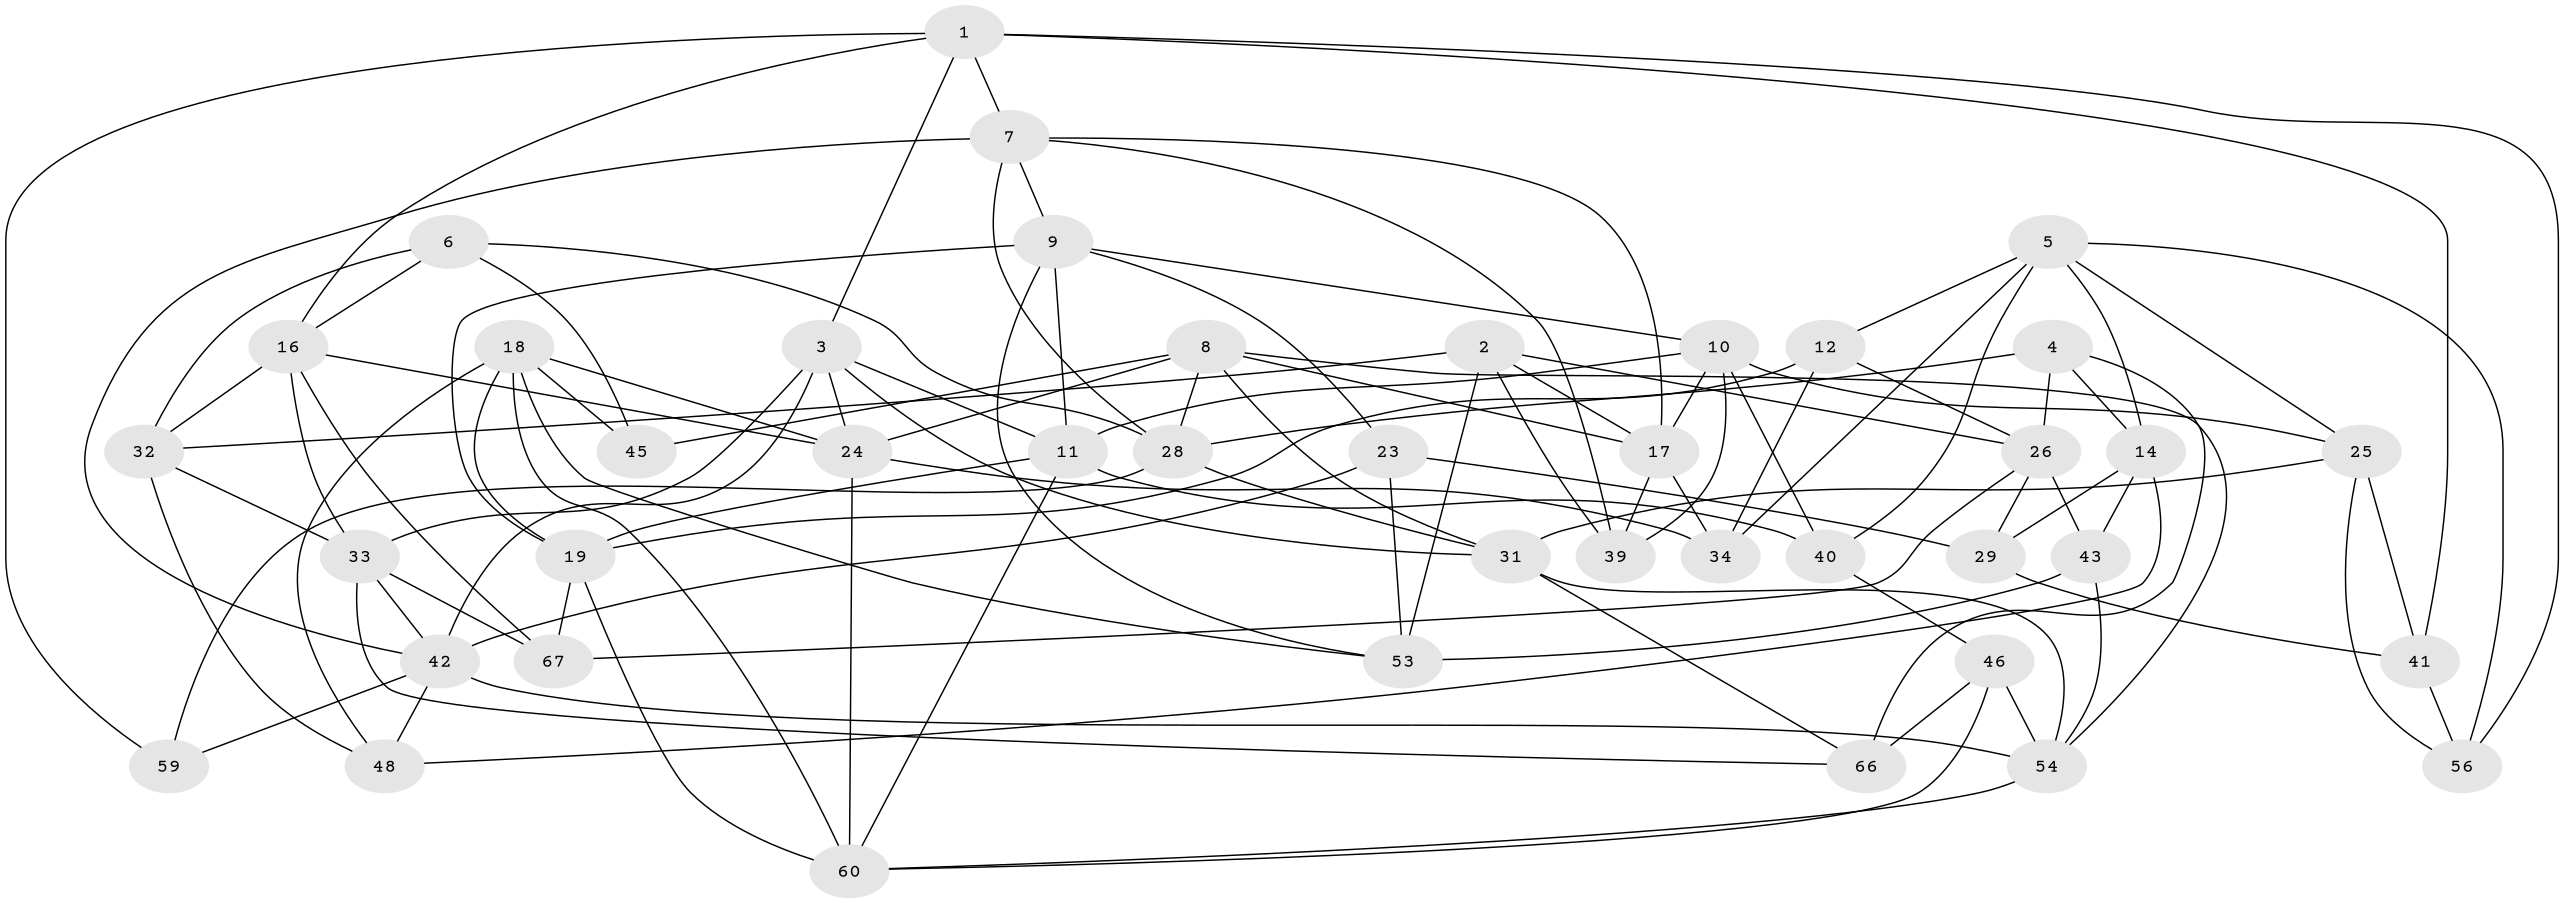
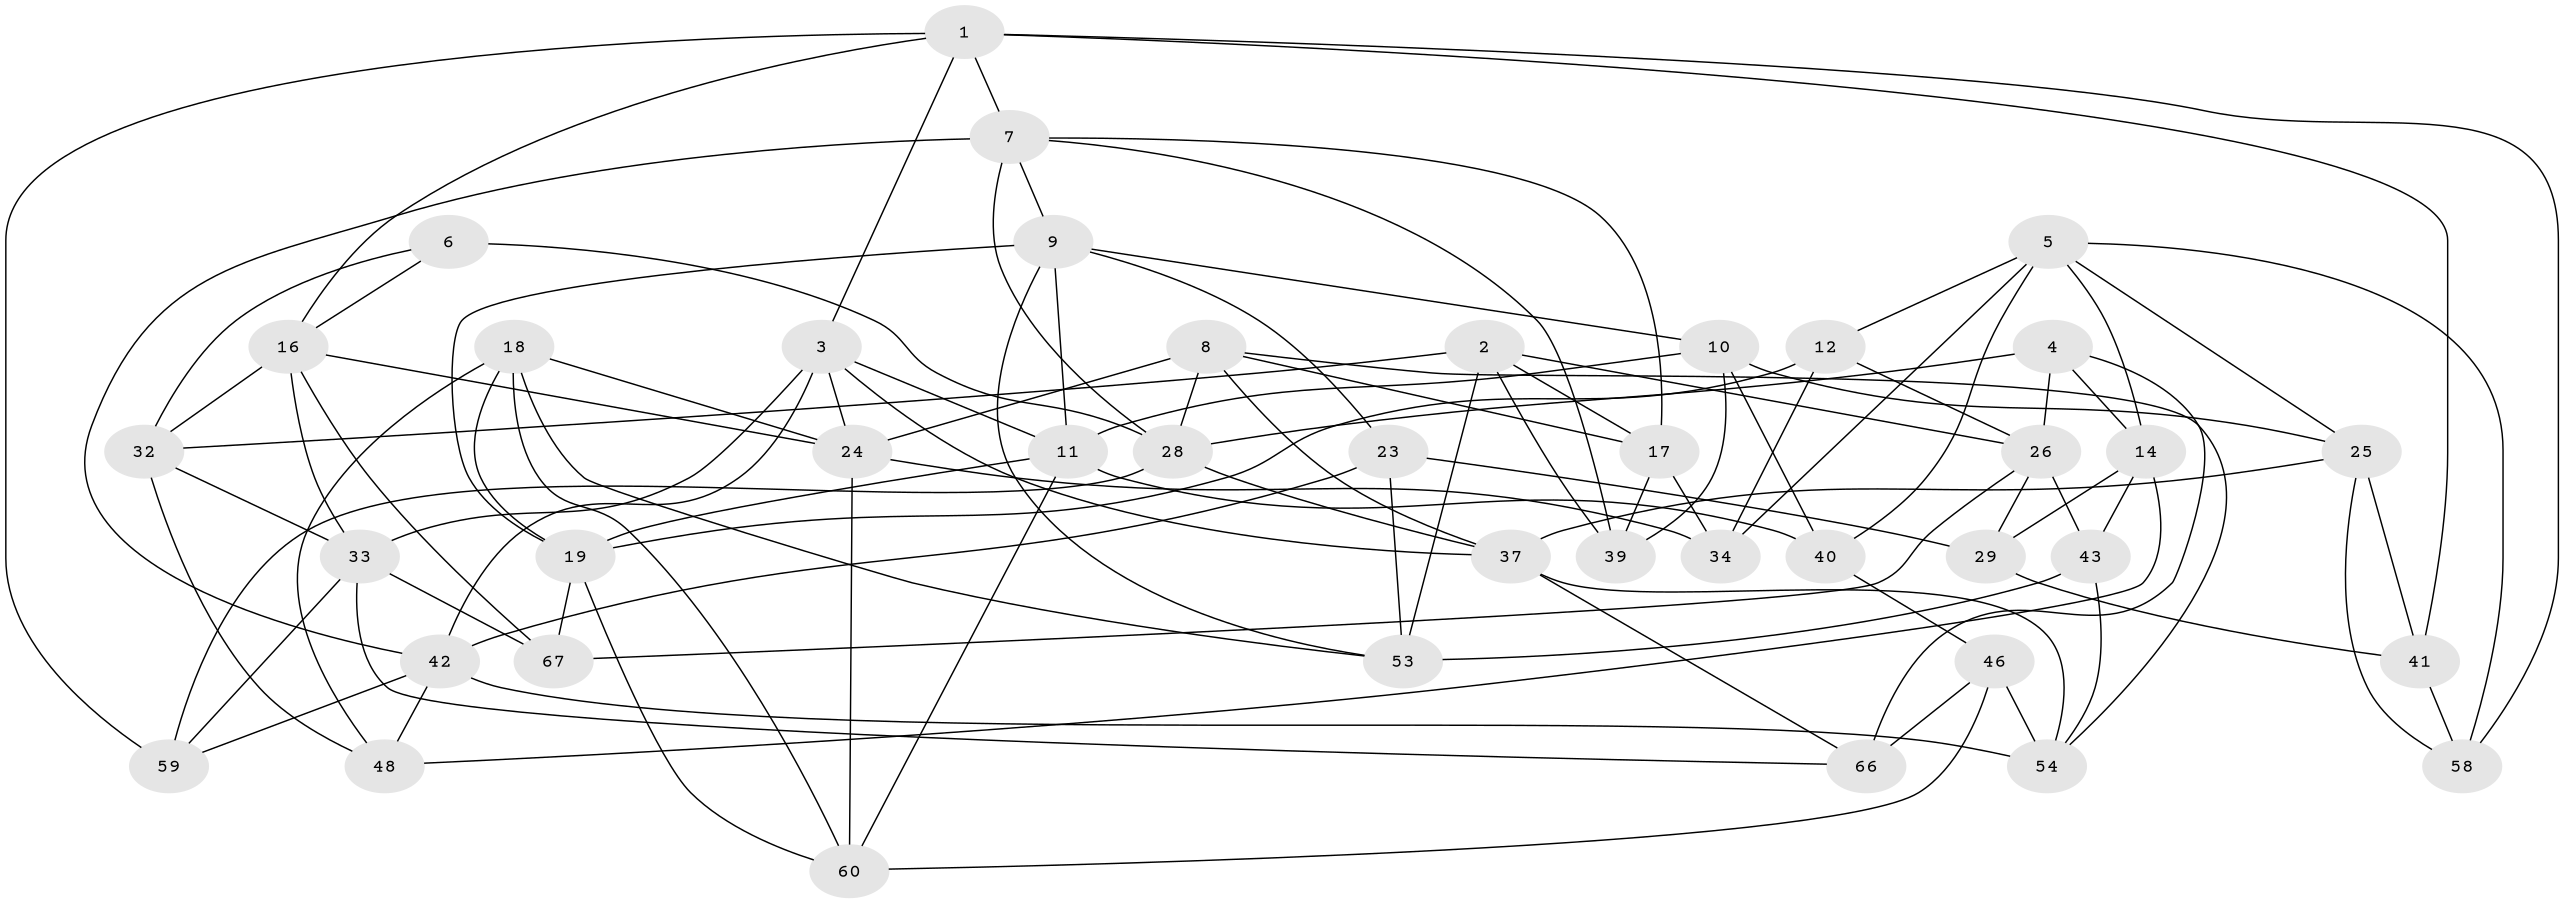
edge "10" -- "17": removed
node "45": removed
node "31": label "31" -> "37"
edge "33" -- "42": now "33" -- "59"
node "56": label "56" -> "58"
edge "54" -- "60": removed
